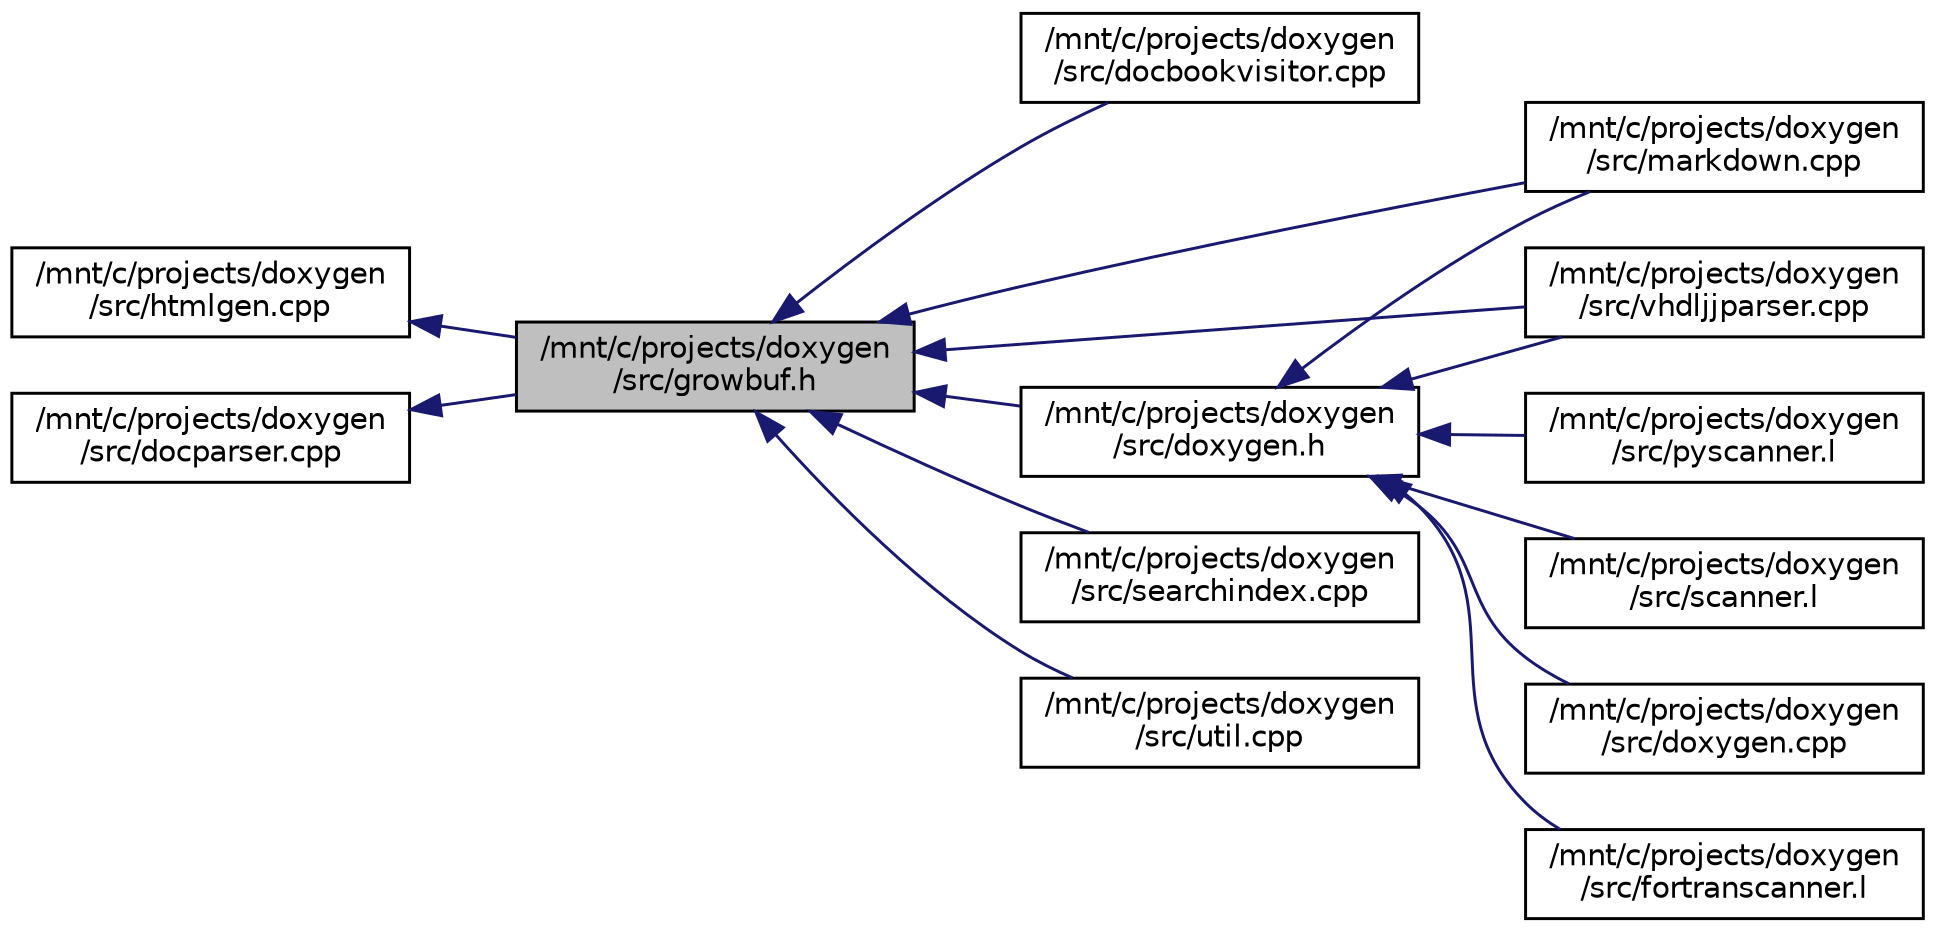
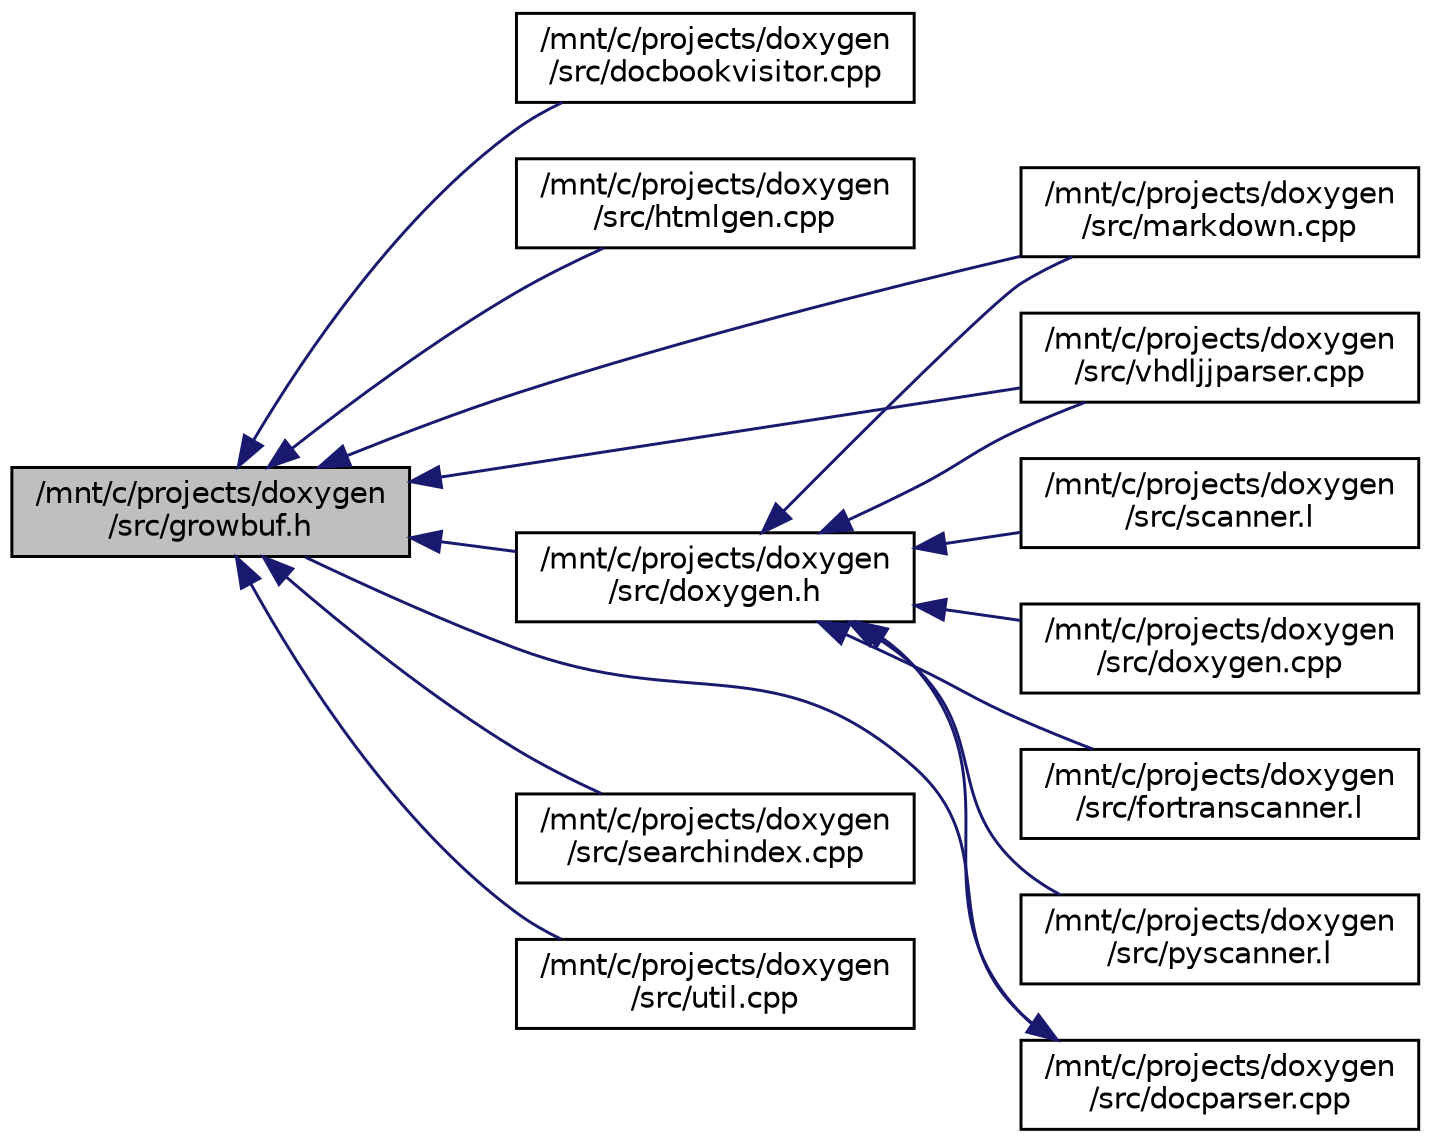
edge "/mnt/c/projects/doxygen /src/growbuf.h" -> "/mnt/c/projects/doxygen /src/htmlgen.cpp": reversed
edge "/mnt/c/projects/doxygen /src/docparser.cpp" -> "/mnt/c/projects/doxygen /src/doxygen.h": added
